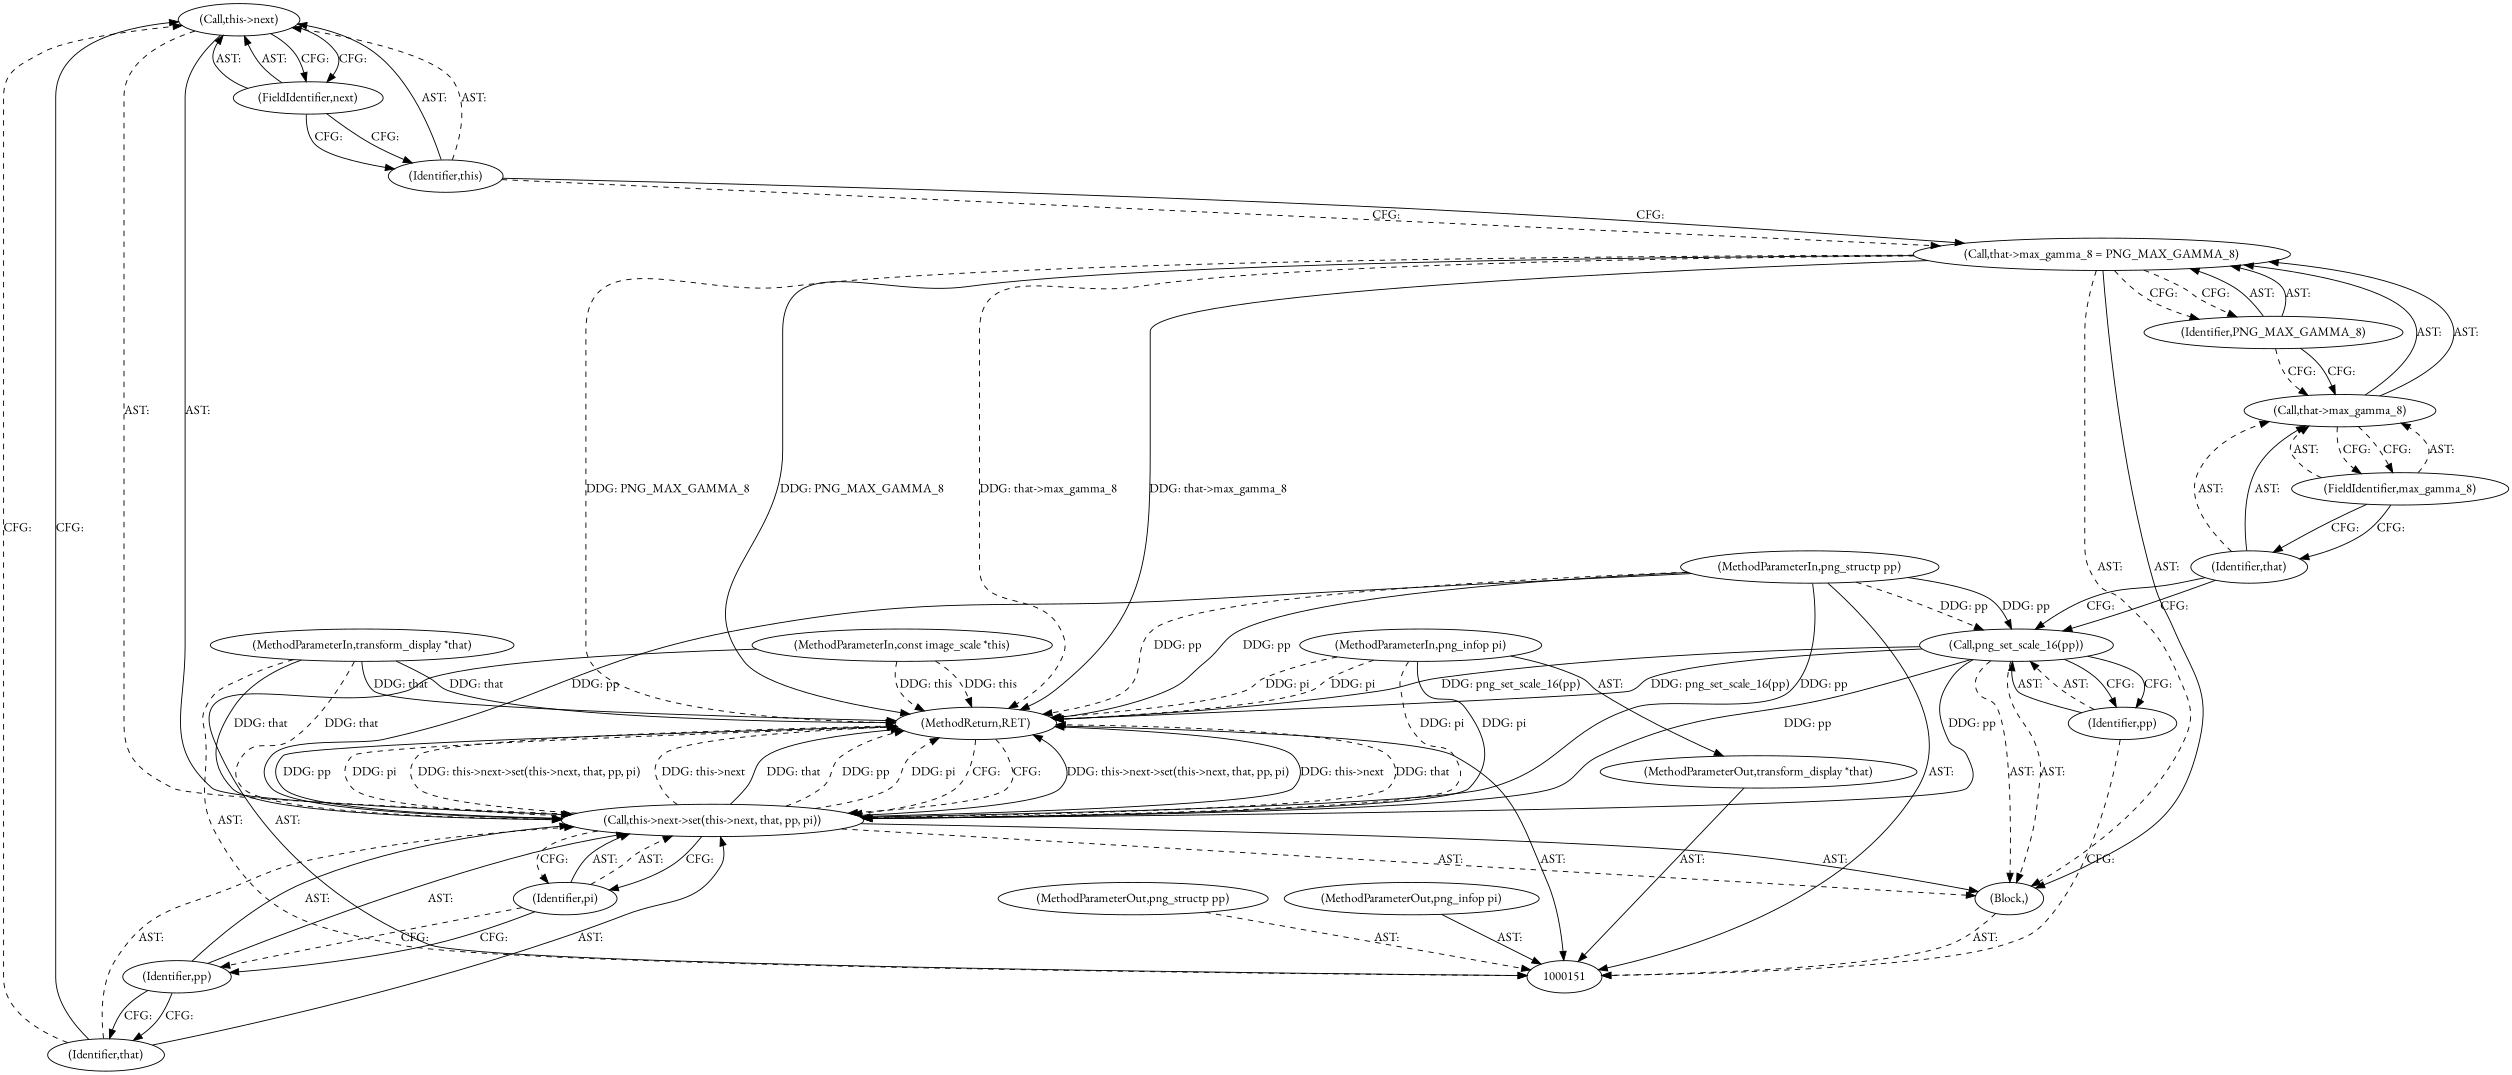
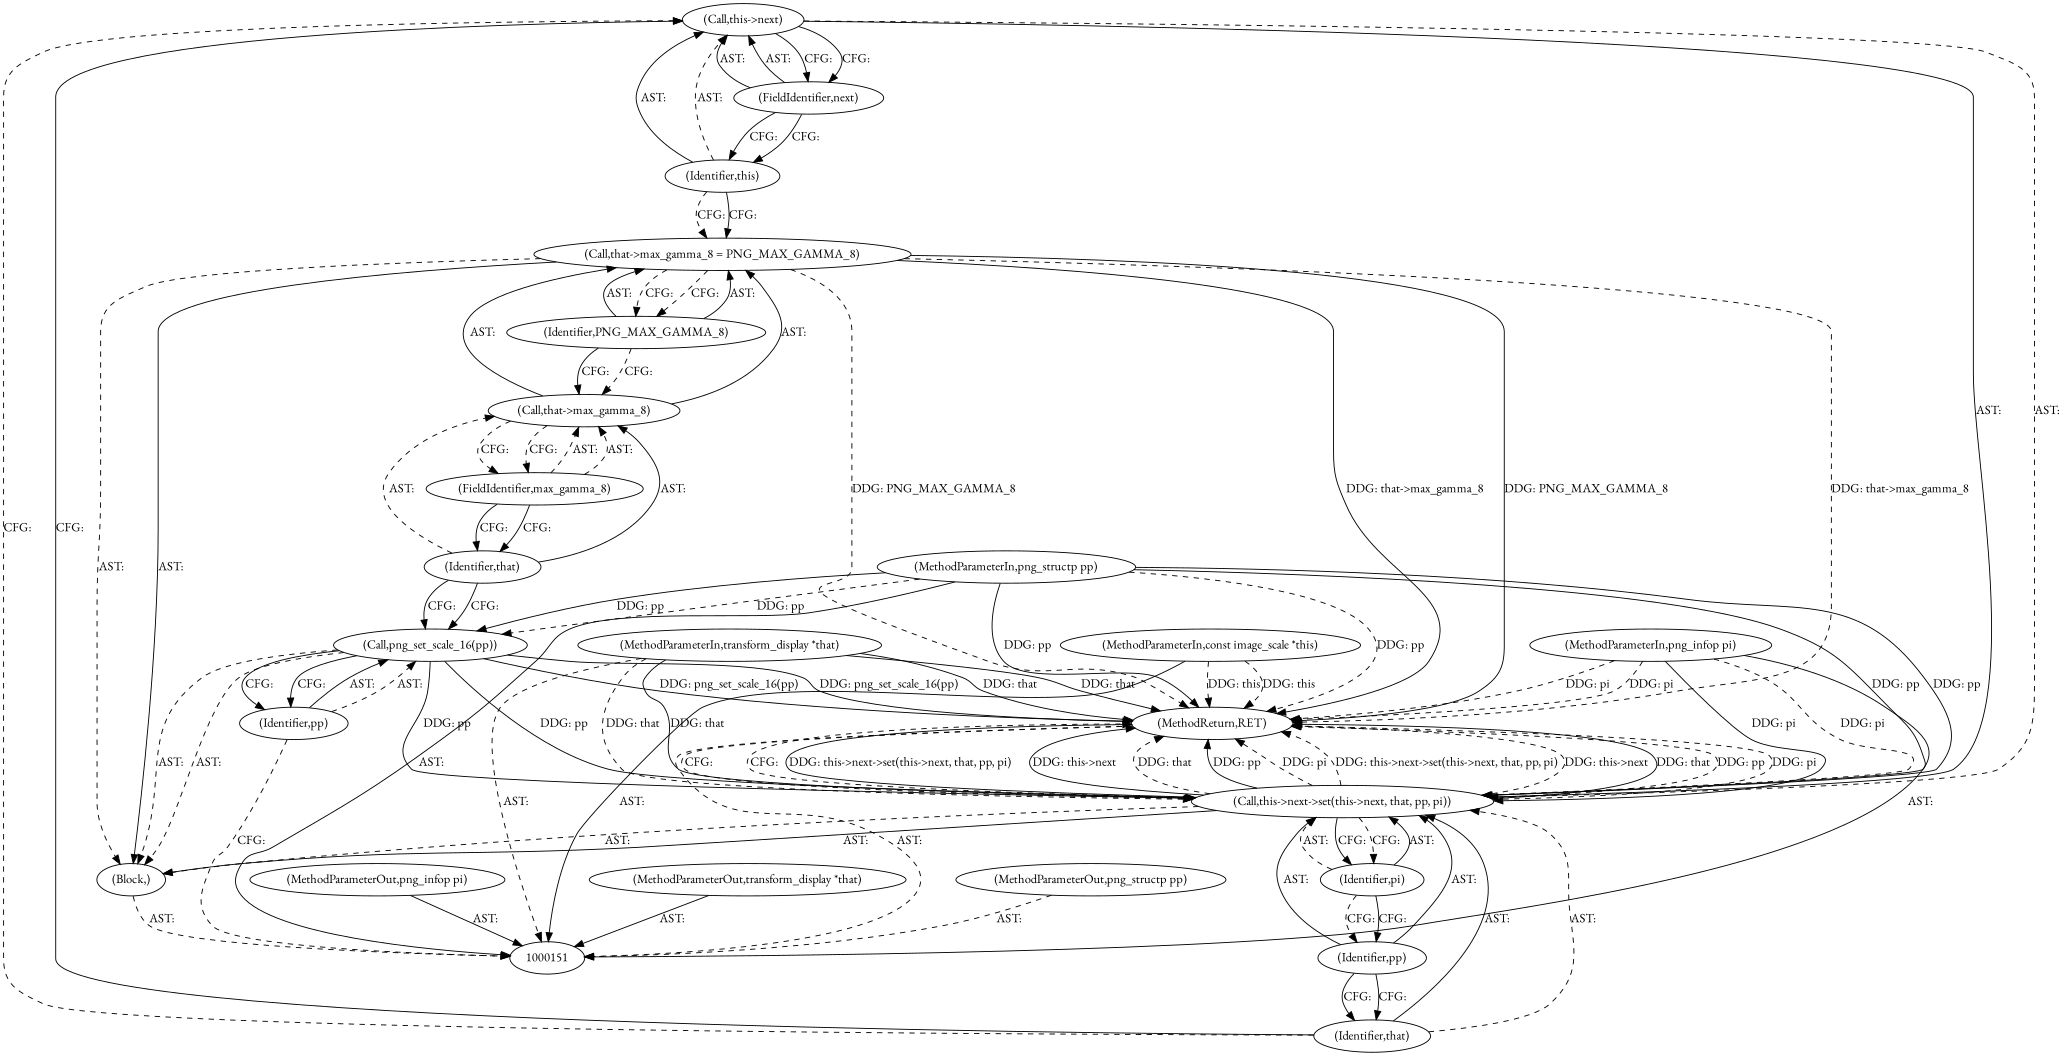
edge "(MethodParameterIn,png_infop pi)" -> "(MethodParameterOut,transform_display *that)": now "(MethodParameterIn,png_infop pi)" -> "1000151"
edge "(MethodReturn,RET)" -> "1000151": style solid -> dashed
